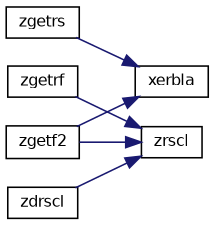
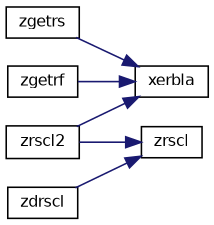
edge "zgetrf" -> "zrscl": now "zgetrf" -> "xerbla"
node "zgetf2": label "zgetf2" -> "zrscl2"
